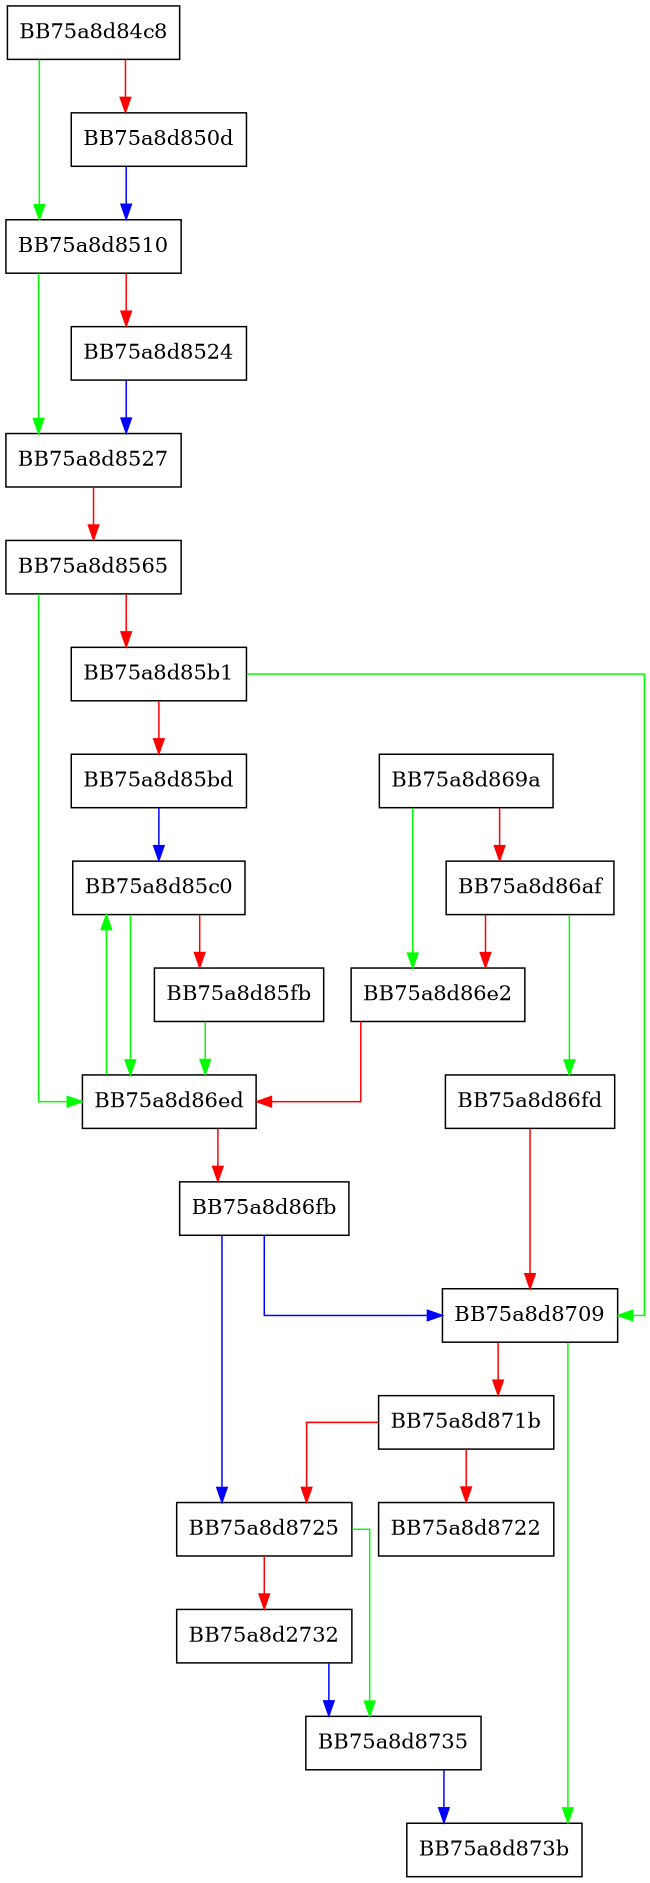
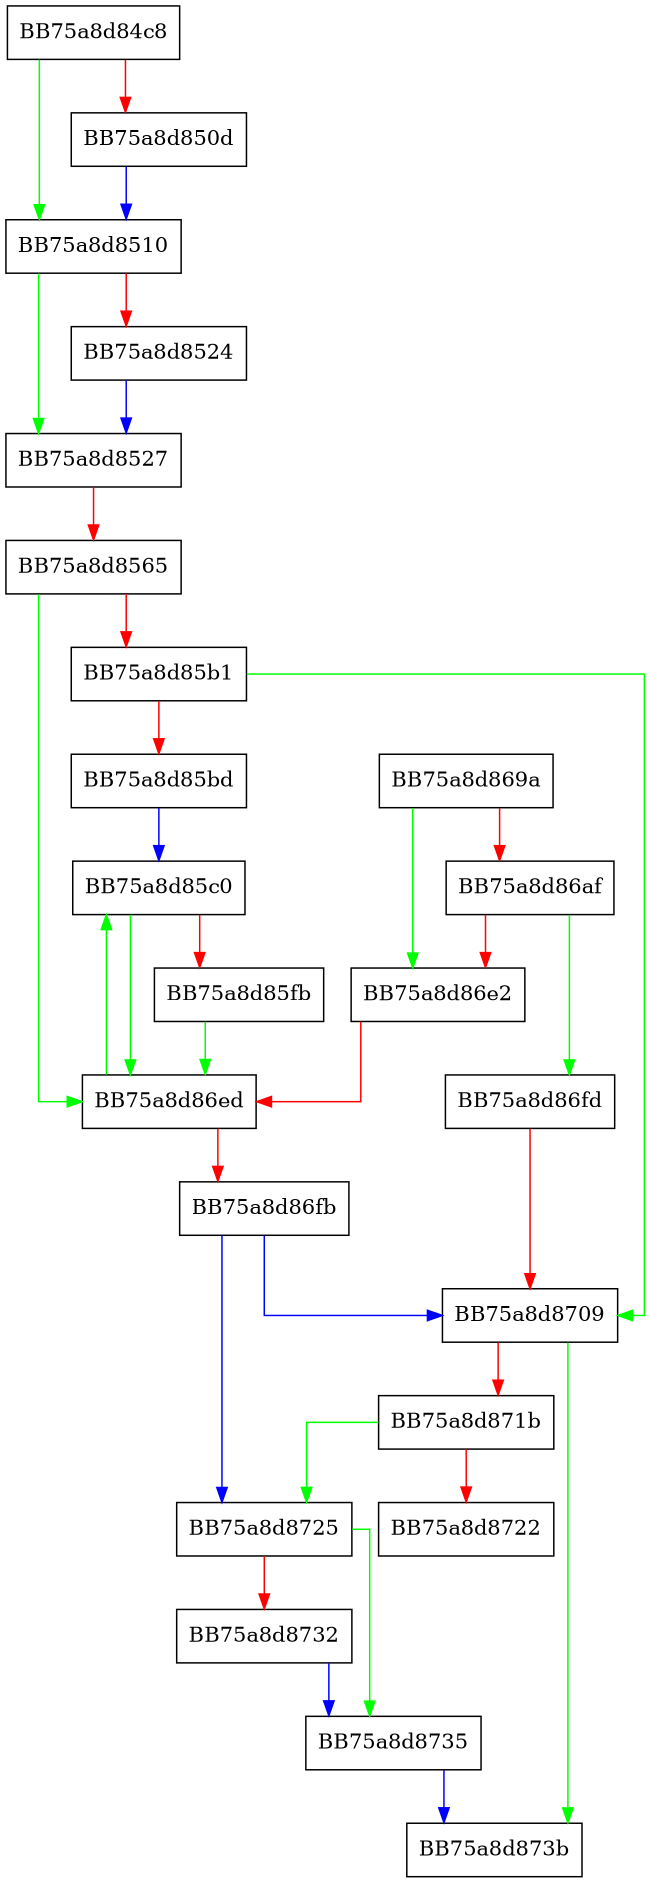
edge "BB75a8d871b" -> "BB75a8d8725": color red -> green
node "BB75a8d2732": label "BB75a8d2732" -> "BB75a8d8732"
